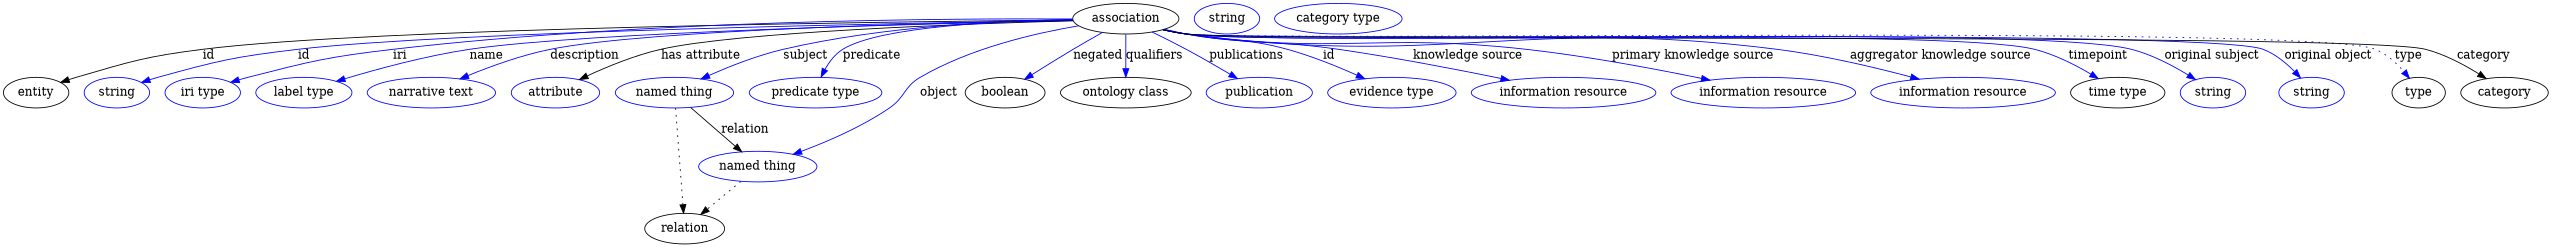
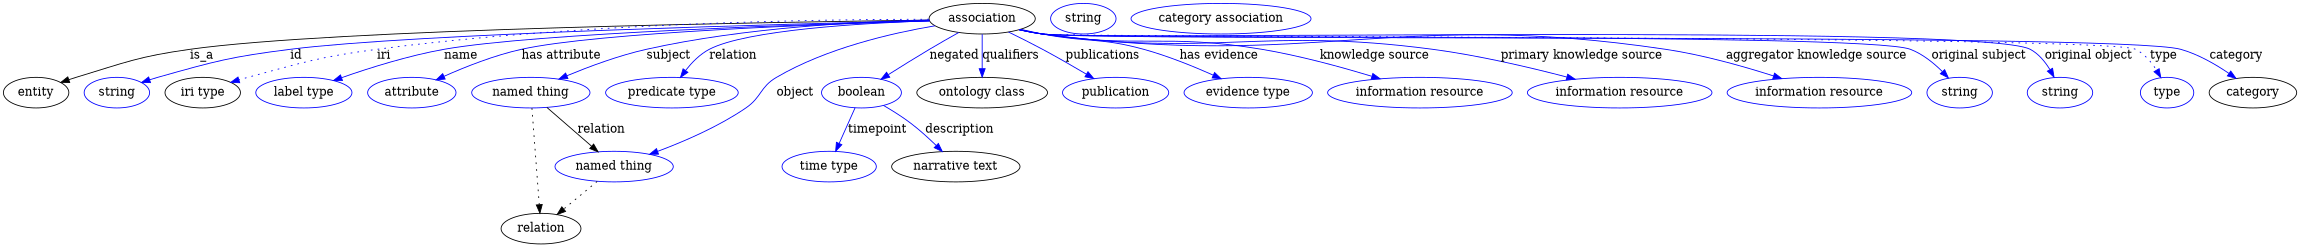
node "category type": label "category type" -> "category association"
edge "association" -> "narrative text": now "boolean" -> "narrative text"
edge "association" -> "attribute": color black -> blue
edge "association" -> "time type": now "boolean" -> "time type"
edge "association" -> "category": color black -> blue
edge "association" -> "iri type": style solid -> dotted
edge "association" -> "entity": label "id" -> "is_a"
edge "association" -> "predicate type": label "predicate" -> "relation"
edge "association" -> "evidence type": label "id" -> "has evidence"
node "iri type": color blue -> black
node "narrative text": color blue -> black
node "boolean": color black -> blue
node "time type": color black -> blue
node "type": color black -> blue
